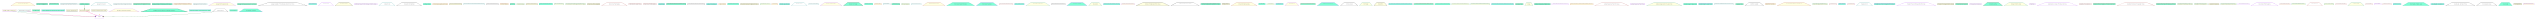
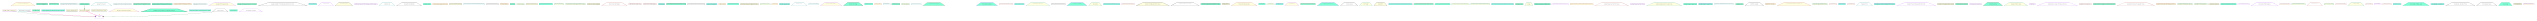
node "Minimum Note Duration": fillcolor lightyellow -> aquamarine
node "Minor Major Melodic Third Ratio": removed
node "Variability of Number of Simultaneous Pitches": fillcolor aquamarine -> lightyellow
node "Variation of Dynamics In Each Voice": fillcolor lightyellow -> aquamarine
node "Voice Equality - Dynamics": fillcolor aquamarine -> white
